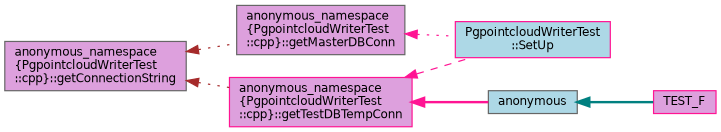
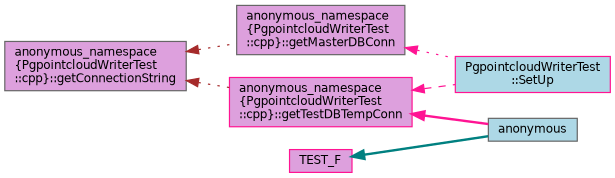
edge "TEST_F" -> "anonymous": reversed
